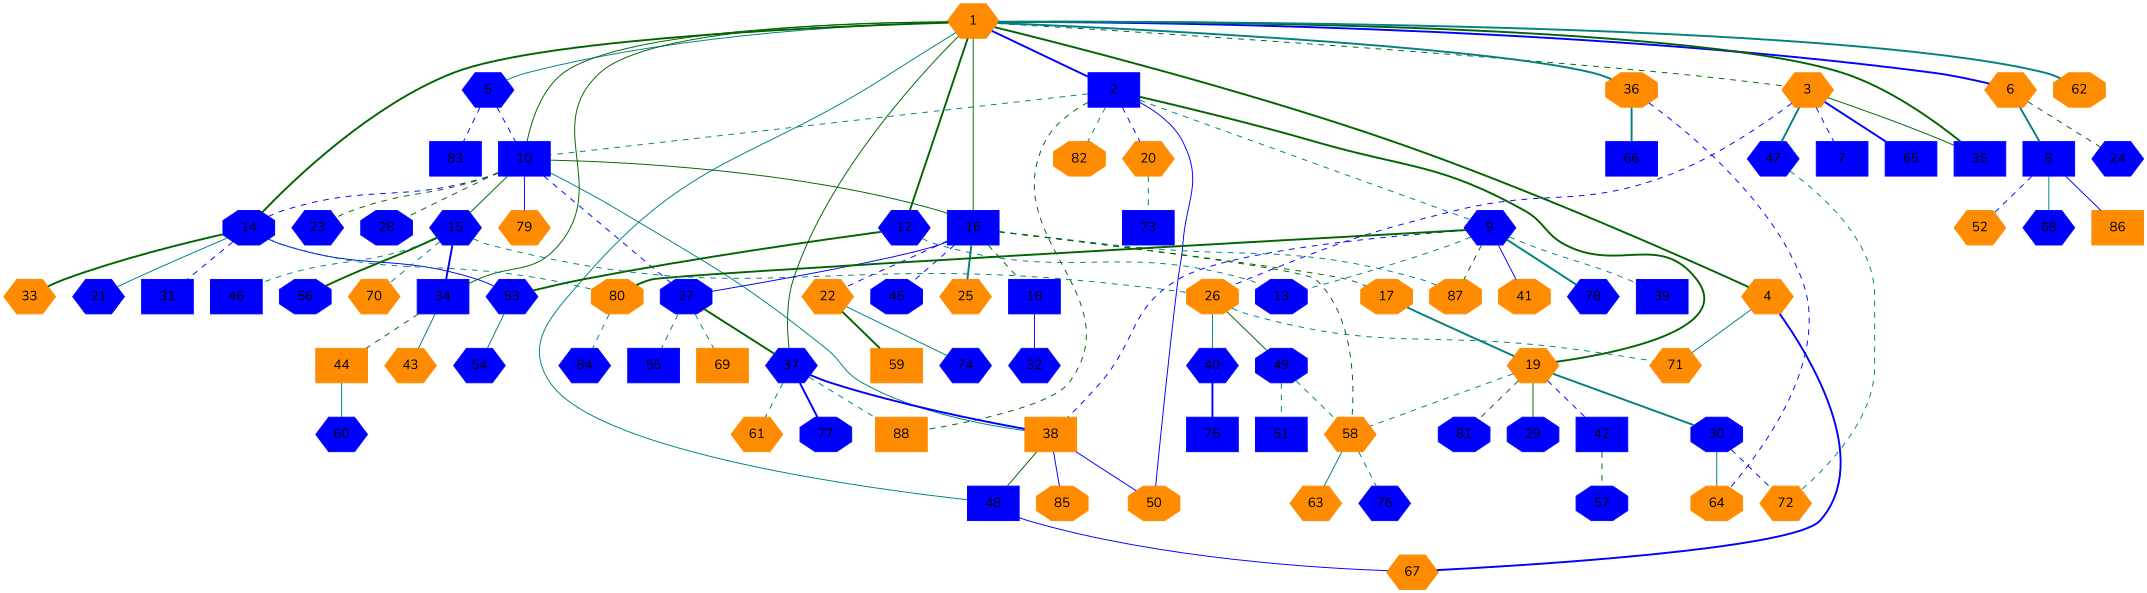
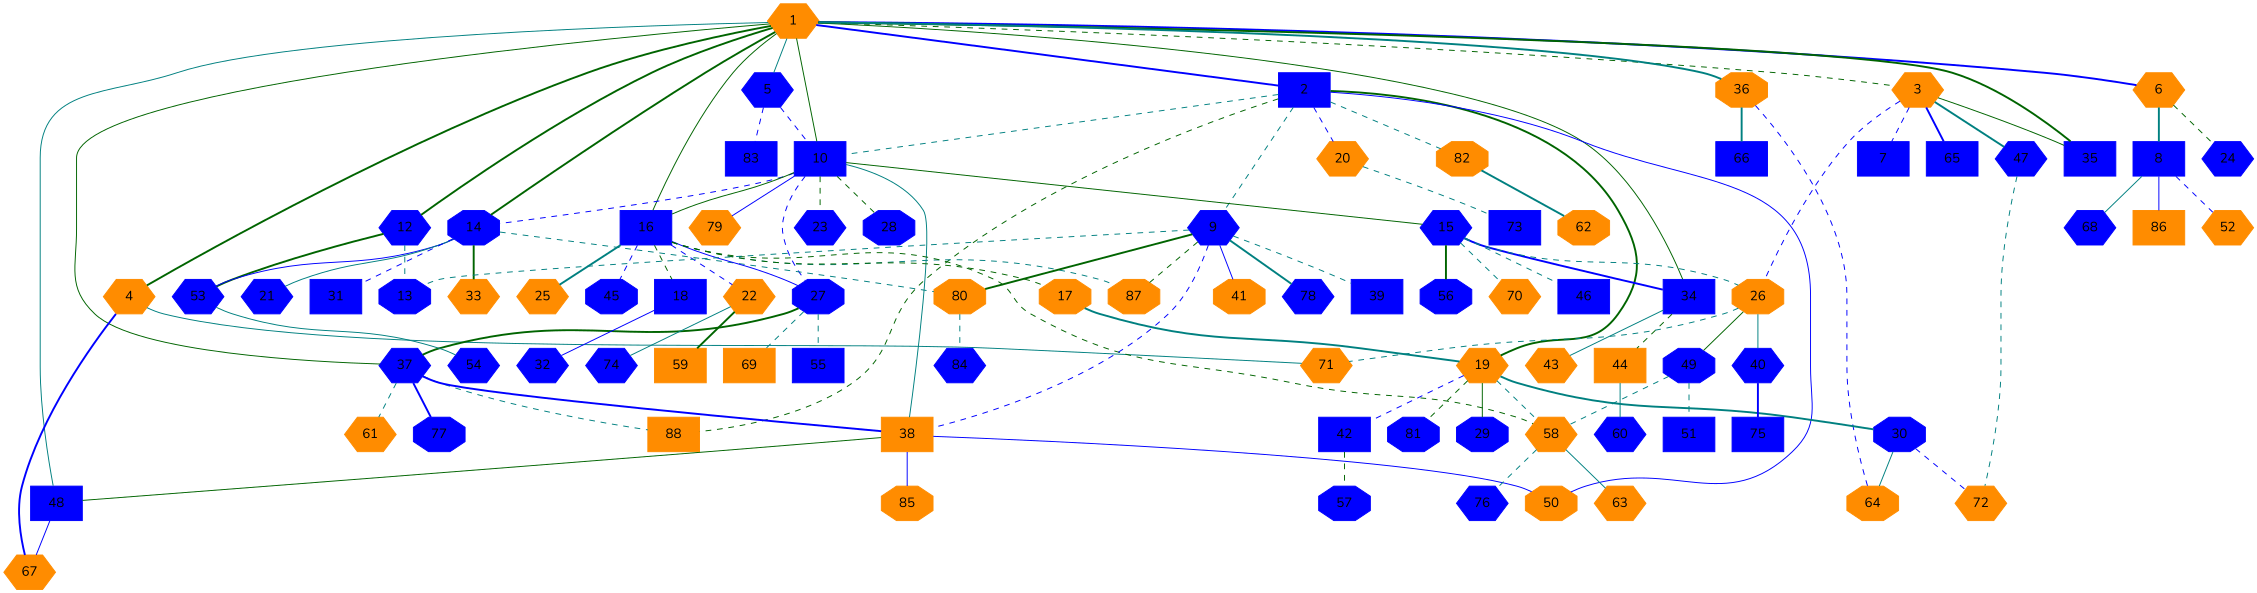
edge "1" -- "62": now "82" -- "62"
